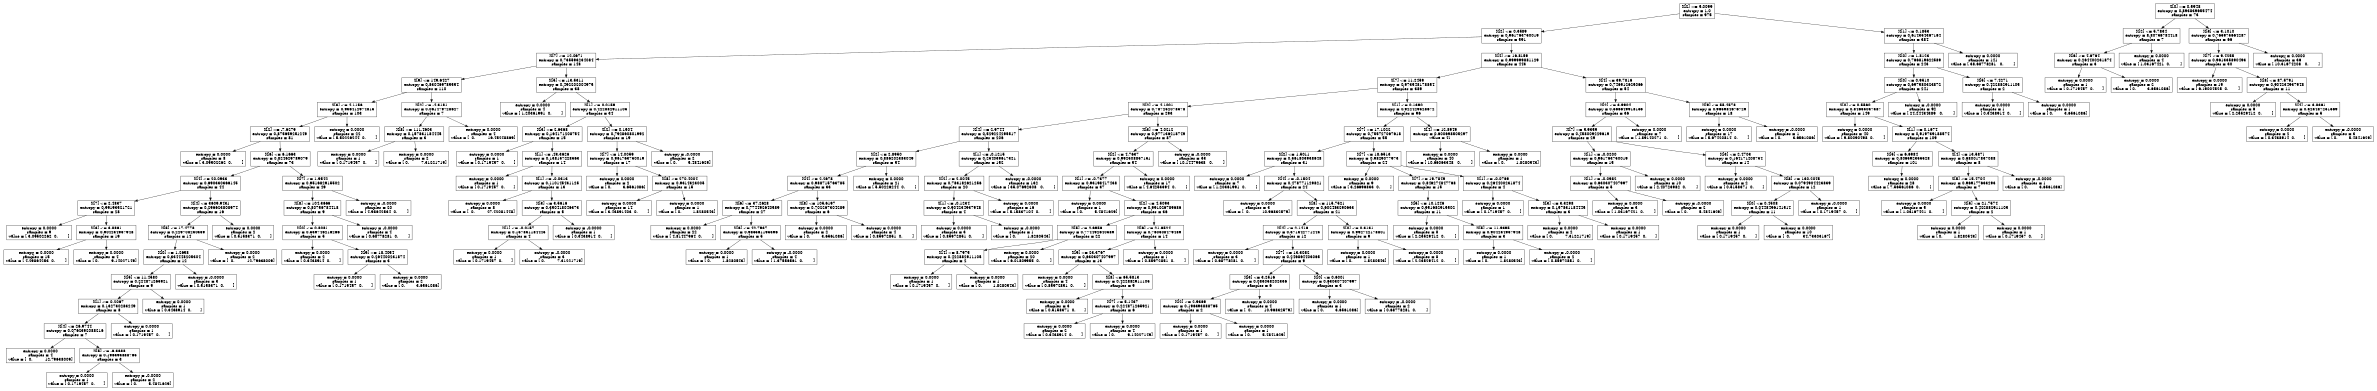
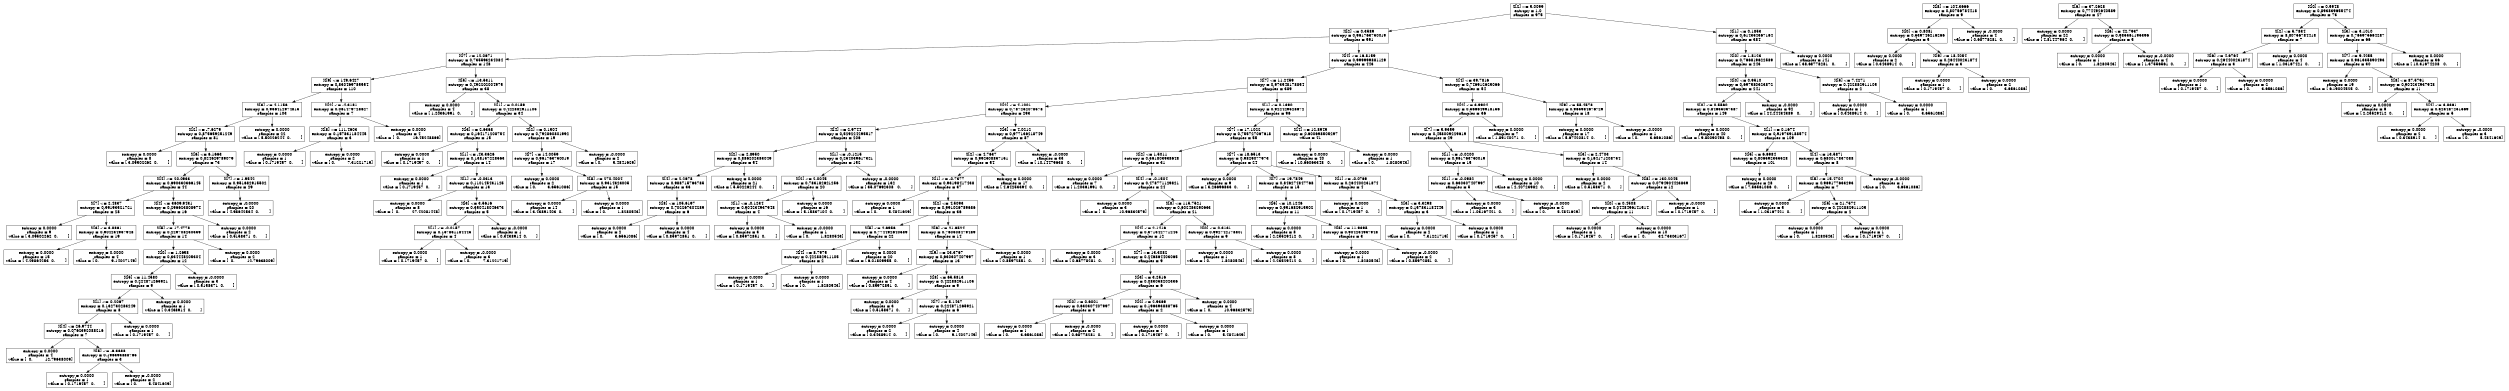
edge "X[7] <= 1.9542 entropy = 0.951682915502 samples = 29" -> "X[8] <= 104.3666 entropy = 0.80756784418 samples = 9": removed
edge "X[4] <= 2.2678 entropy = 0.988715763785 samples = 33" -> "X[6] <= 37.2628 entropy = 0.774492640589 samples = 27": removed
edge "X[7] <= 13.3082 entropy = 0.246864403065 samples = 9" -> "X[0] <= 0.6001 entropy = 0.630307407997 samples = 3": now "X[3] <= 3.2516 entropy = 0.083058202336 samples = 6" -> "X[0] <= 0.6001 entropy = 0.630307407997 samples = 3"
